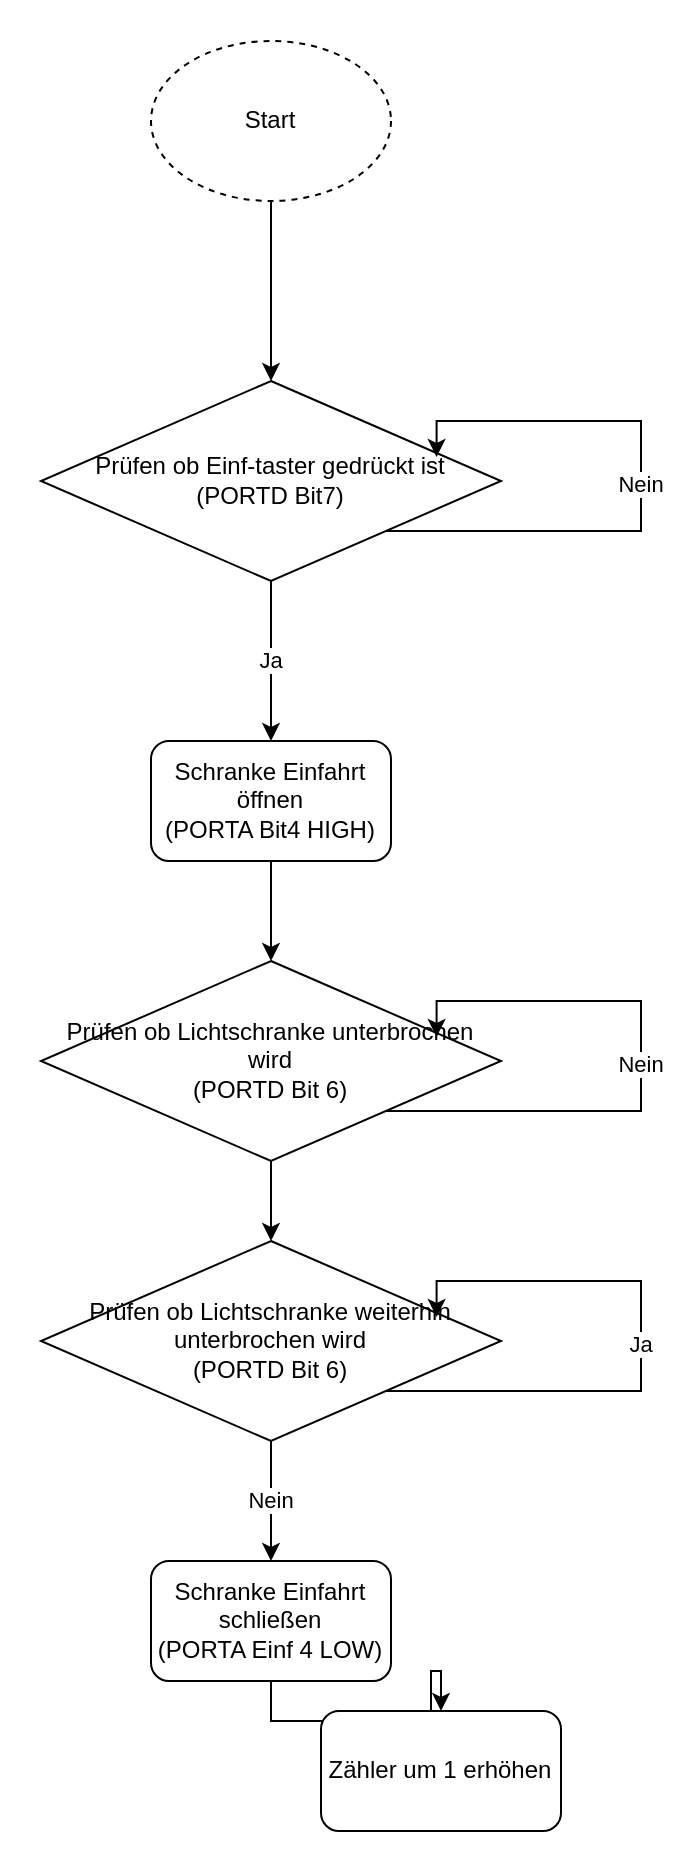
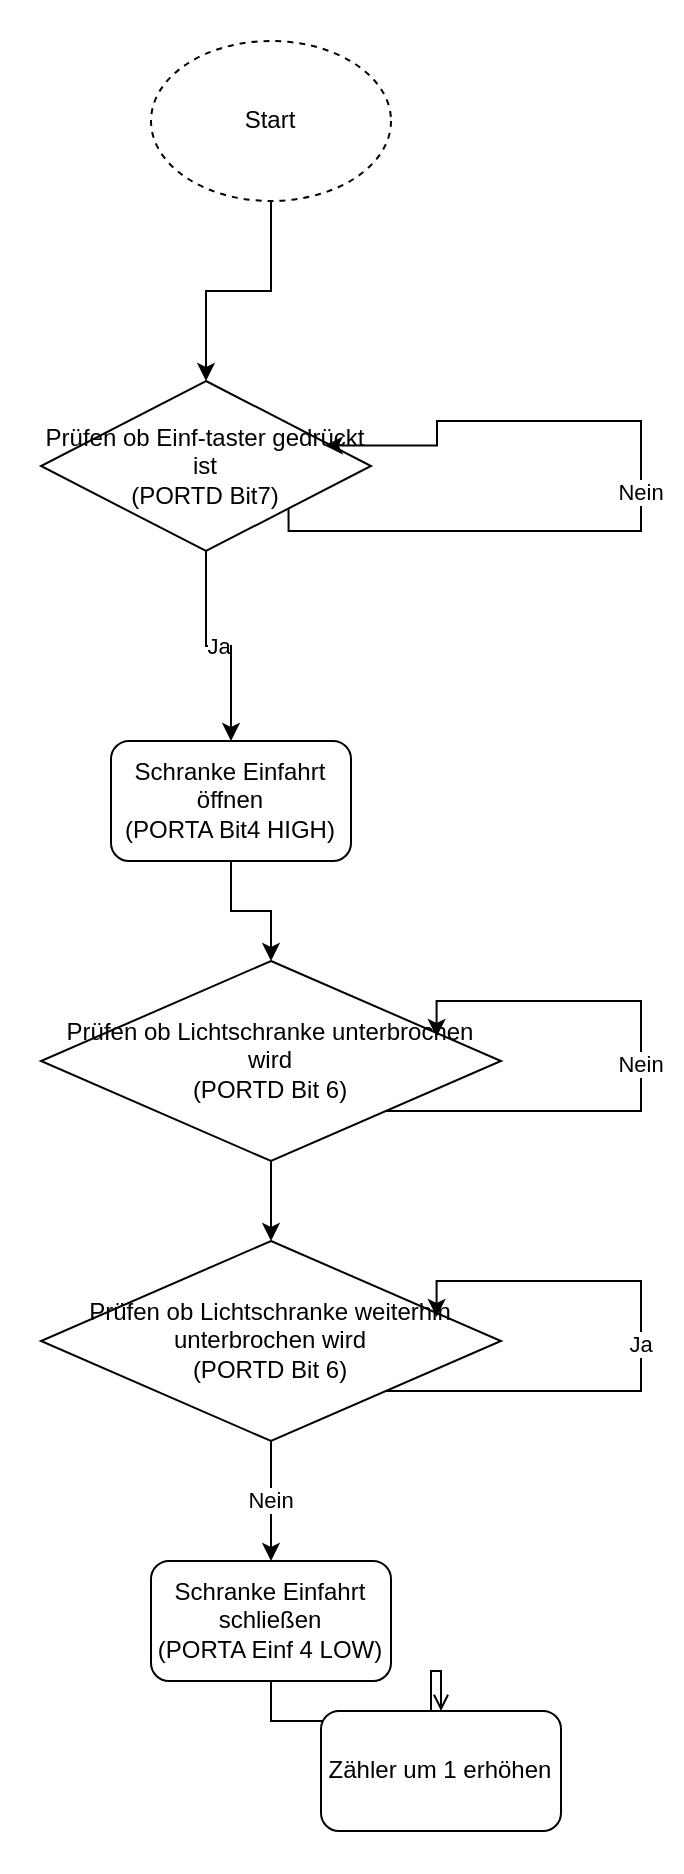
node "Prüfen ob Einf-taster gedrückt ist (PORTD Bit7)": size 460x200 -> 330x170
node "Schranke Einfahrt öffnen (PORTA Bit4 HIGH)": moved (271, 801) -> (231, 801)
edge "Schranke Einfahrt schließen (PORTA Einf 4 LOW)" -> "Zähler um 1 erhöhen": arrowhead classic -> open
